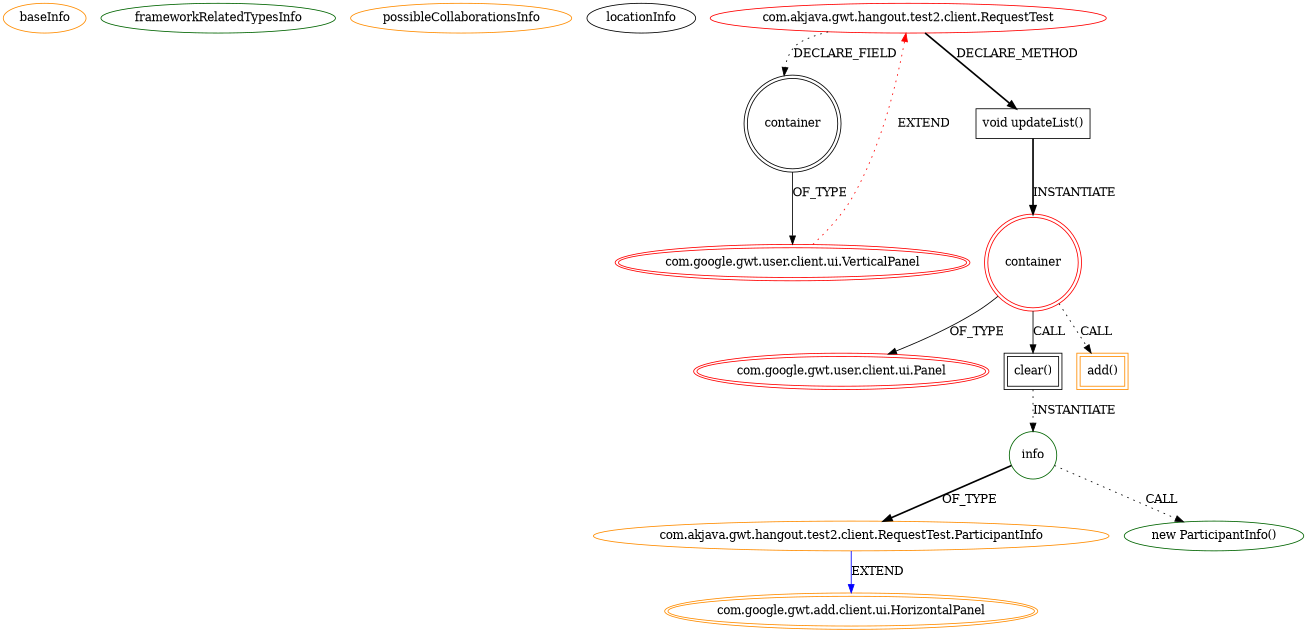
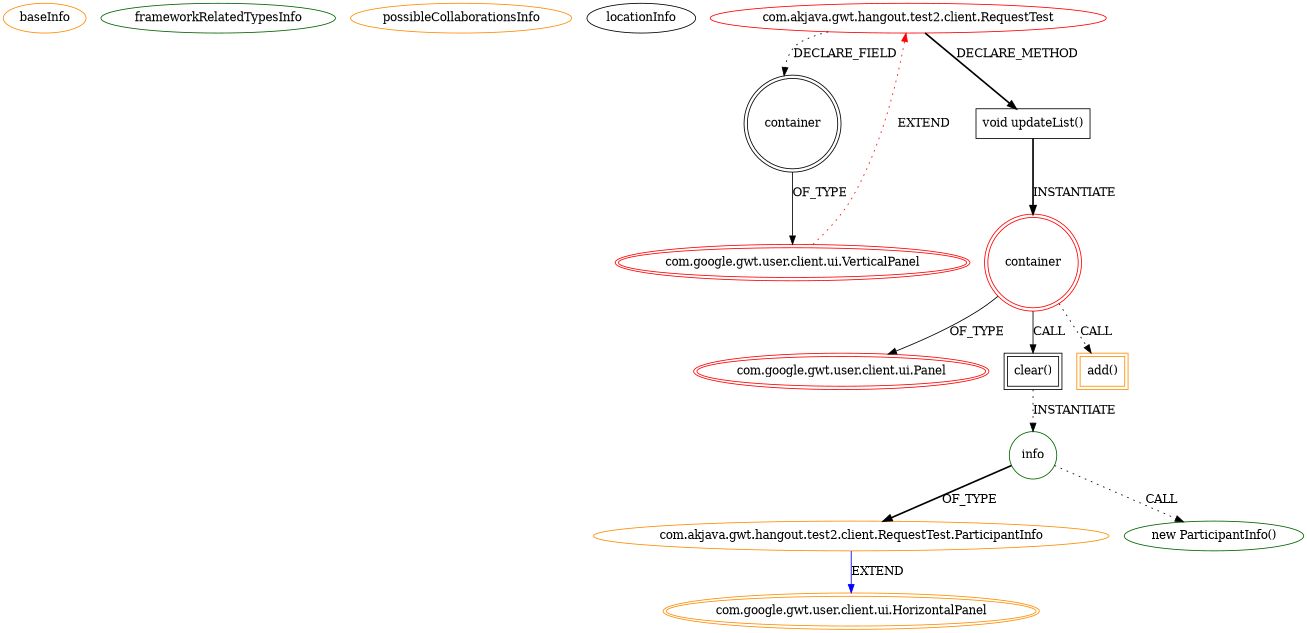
node "com.google.gwt.add.client.ui.HorizontalPanel": label "com.google.gwt.add.client.ui.HorizontalPanel" -> "com.google.gwt.user.client.ui.HorizontalPanel"
